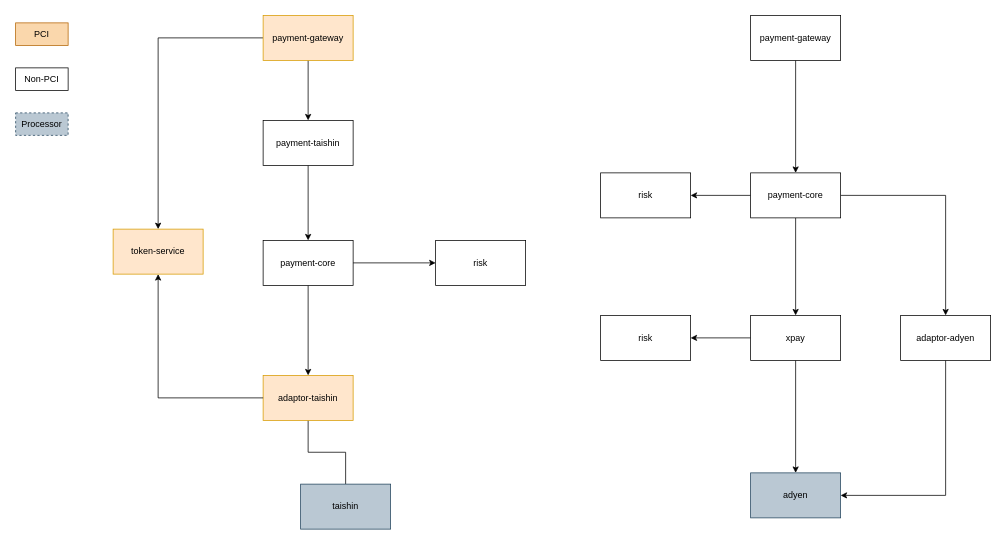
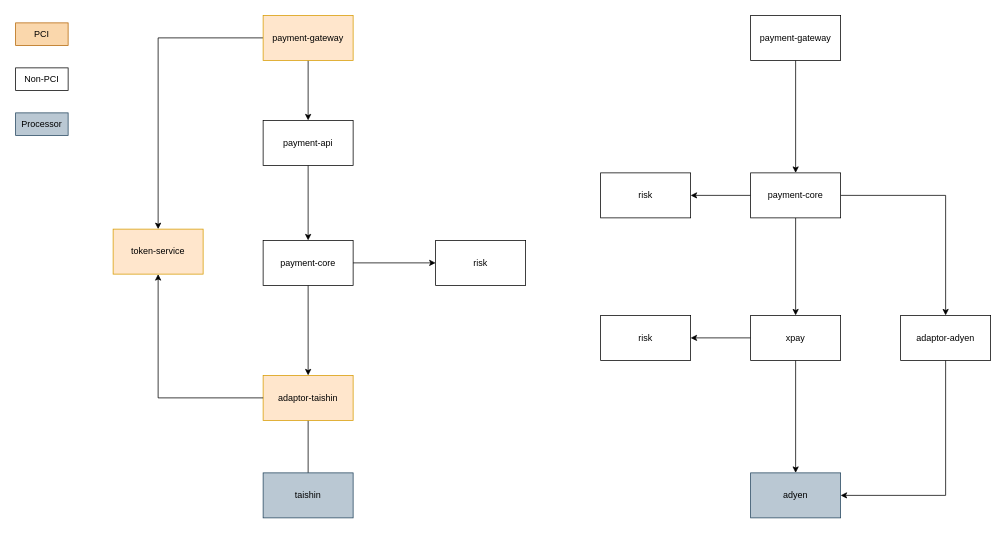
node "Processor": style dashed -> solid
node "payment-taishin": label "payment-taishin" -> "payment-api"
node "taishin": moved (345, 507) -> (308, 495)
